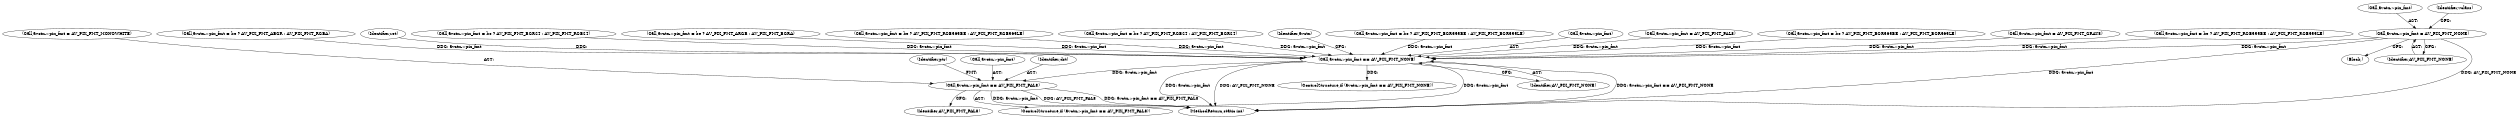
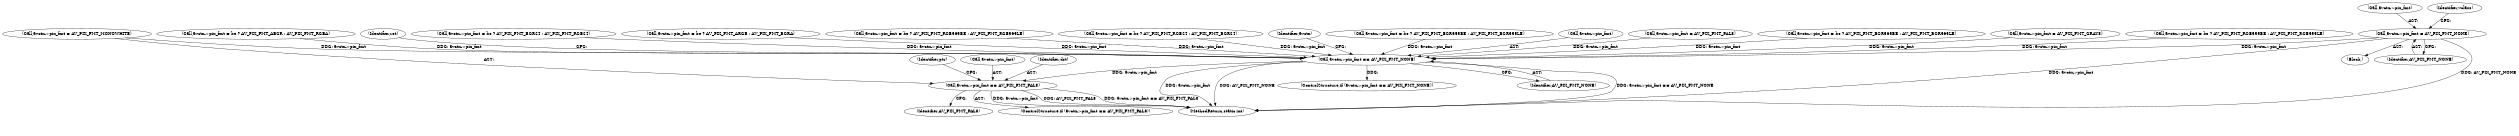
edge "(Identifier,ret)" -> "(Call,avctx->pix_fmt == AV_PIX_FMT_NONE)": label "DDG: " -> "CFG: "
edge "(Call,avctx->pix_fmt = AV_PIX_FMT_NONE)" -> "(Block,)": label "CFG: " -> "AST: "
edge "(Identifier,ptr)" -> "(Call,avctx->pix_fmt == AV_PIX_FMT_PAL8)": label "FMT: " -> "CFG: "
edge "(ControlStructure,if (avctx->pix_fmt == AV_PIX_FMT_PAL8))" -> "(Call,avctx->pix_fmt == AV_PIX_FMT_NONE)": now "(Call,avctx->pix_fmt = AV_PIX_FMT_MONOWHITE)" -> "(Call,avctx->pix_fmt == AV_PIX_FMT_NONE)"
